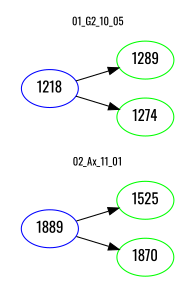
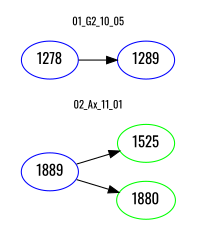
node "1289": color green -> blue
node "1218": label "1218" -> "1278"
node "1274": removed
node "1870": label "1870" -> "1880"
